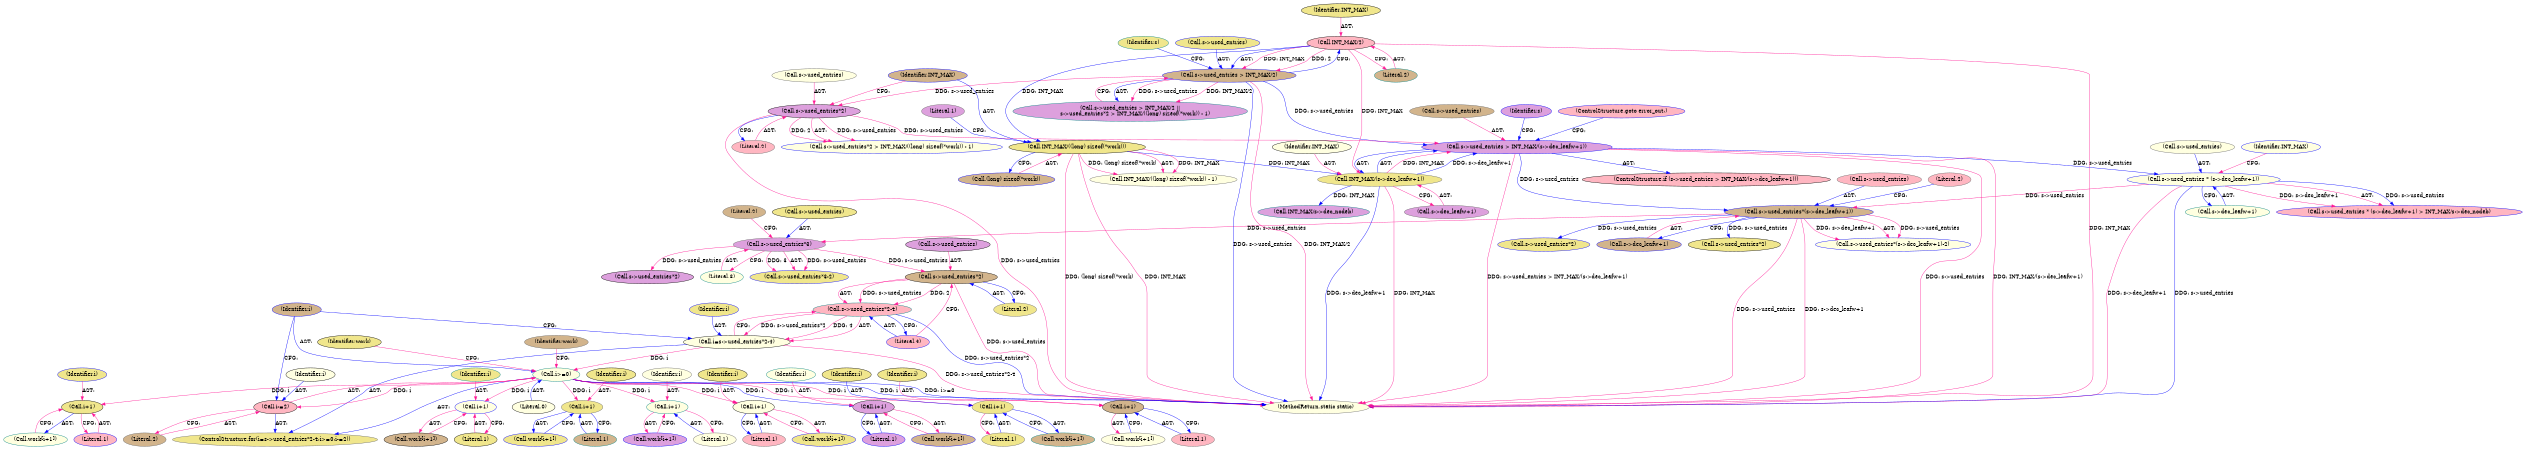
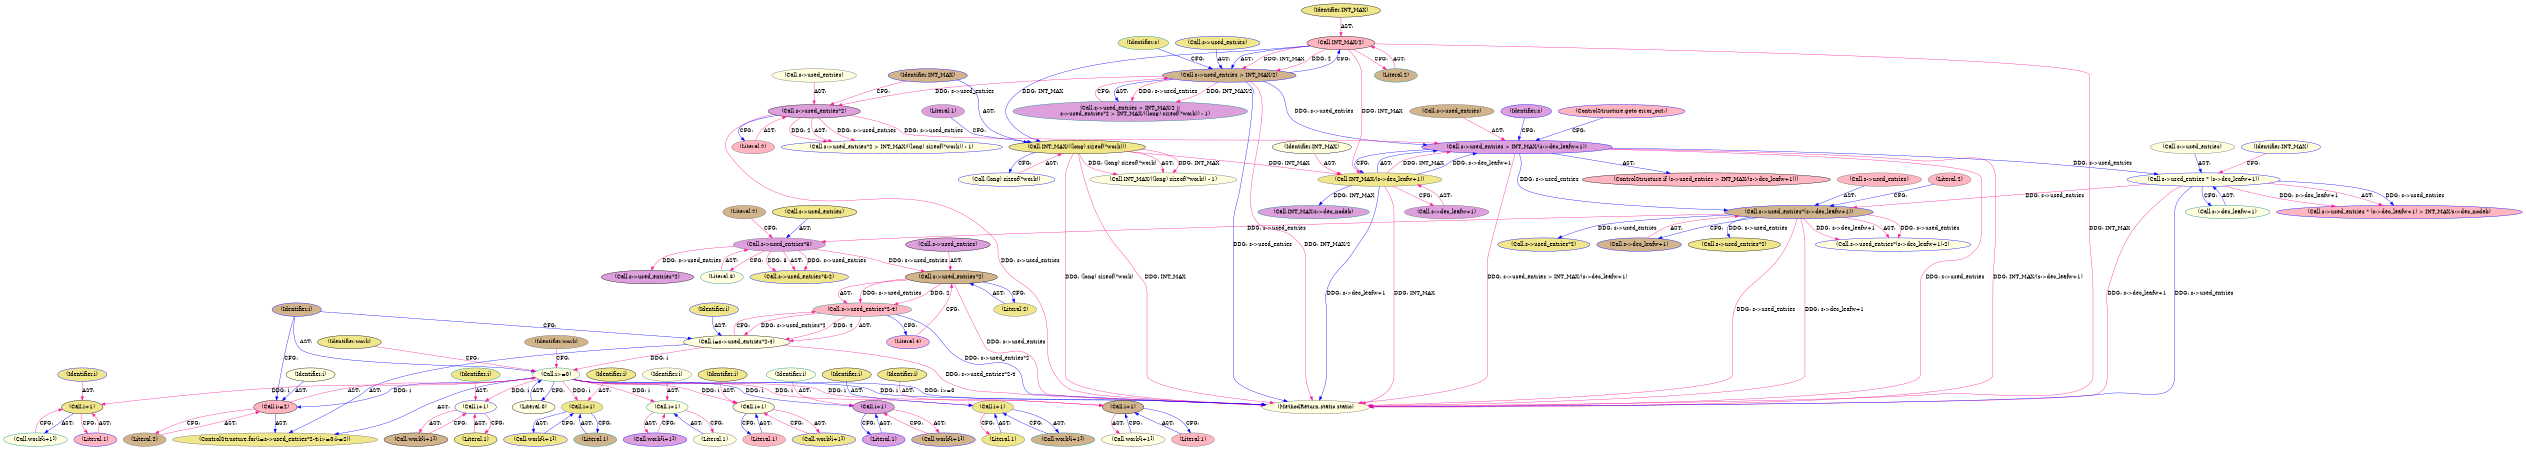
edge "(Call,INT_MAX/((long) sizeof(*work)))" -> "(Call,INT_MAX/(s->dec_leafw+1))": color blue -> deeppink
edge "(Call,s->used_entries > INT_MAX/(s->dec_leafw+1))" -> "(Call,INT_MAX/(s->dec_leafw+1))": label "AST: " -> "CFG: "
node "(Call,(long) sizeof(*work))": fillcolor tan -> lightyellow
edge "(Literal,4)" -> "(Call,s->used_entries*2-4)": removed, label "AST:"
edge "(Call,i>=0)" -> "(Call,i-=2)": color deeppink -> blue
edge "(Call,i>=0)" -> "(Literal,0)": added, label "CFG:"
